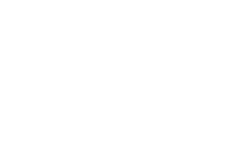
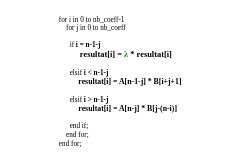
node "for i in 0 to nb_coeff-1 for j in 0 to nb_coeff if i = n-1-j resultat[i] = λ * resultat[i] elsif i < n-1-j resultat[i] = A[n-1-j] * B[i+j+1] elsif i > n-1-j resultat[i] = A[n-j] * B[j-(n-i)] end if; end for; end for;": added
